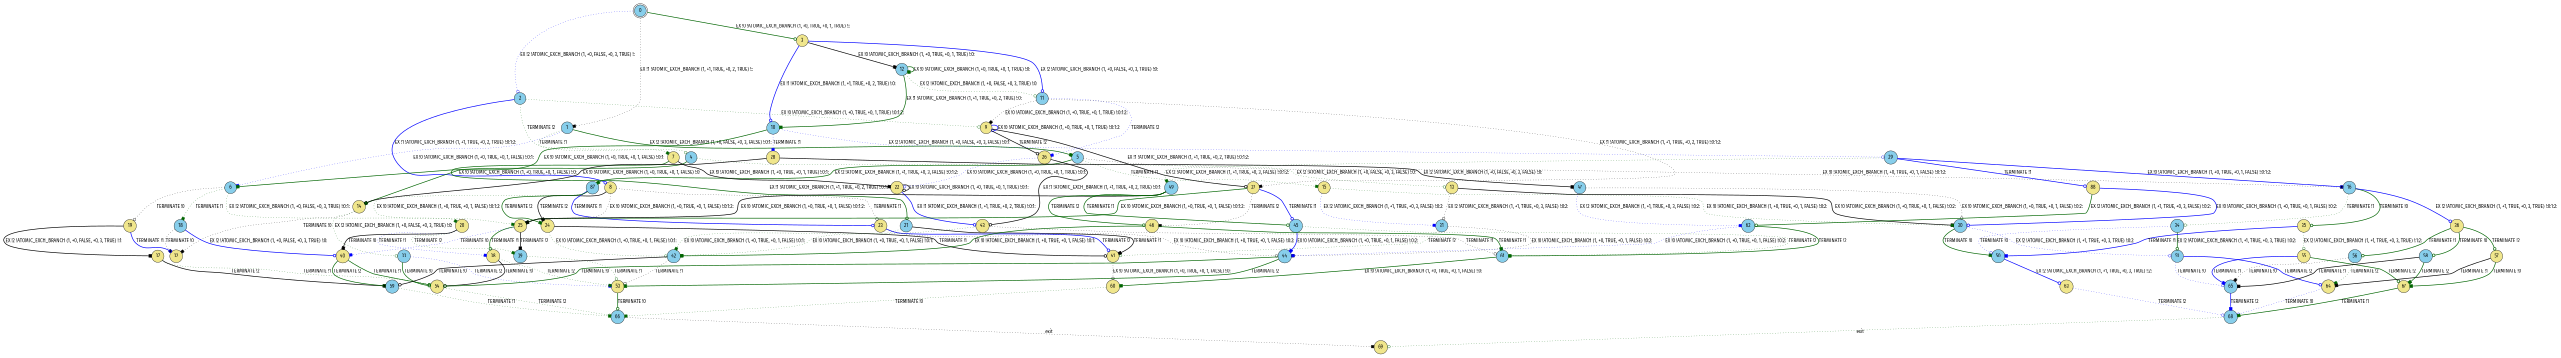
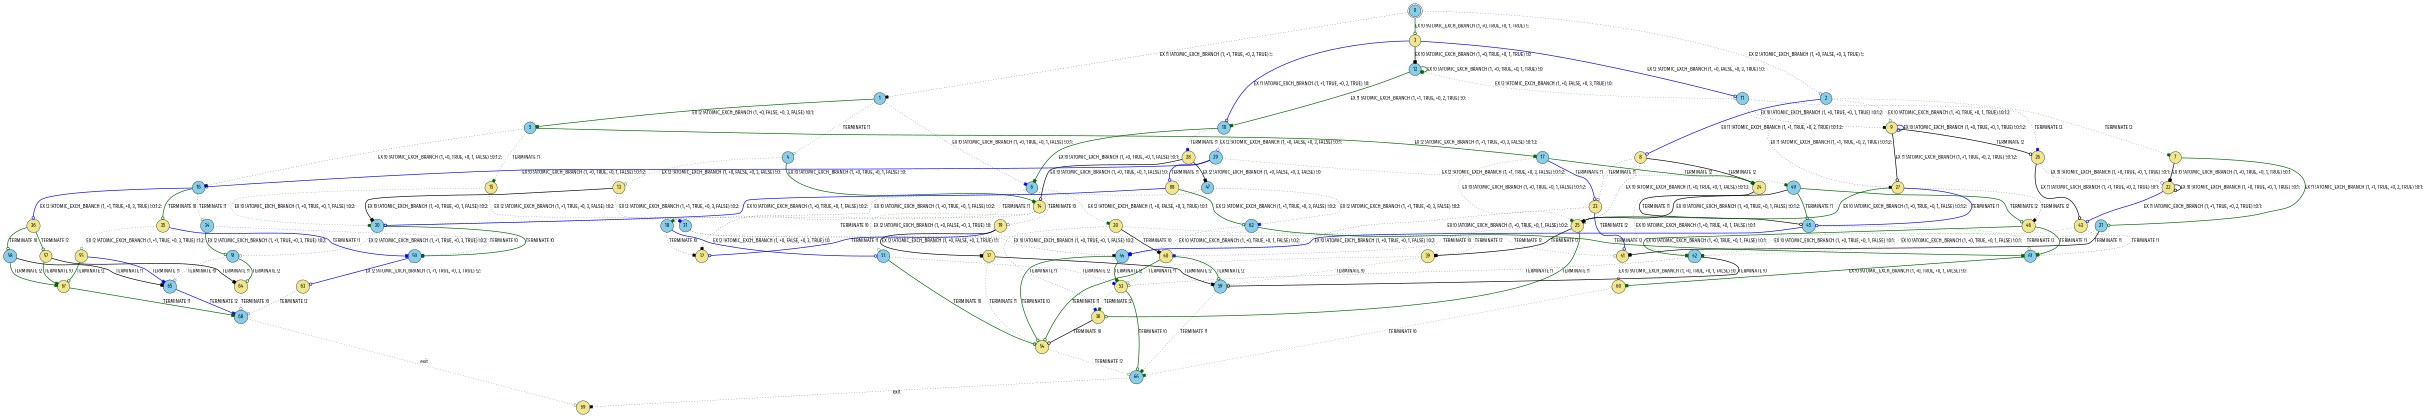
node "87": label "87" -> "17"
edge "24" -> "41": now "24" -> "45"
edge "18" -> "40": now "18" -> "33"
node "39": fillcolor skyblue -> khaki
node "56": removed
edge "51" -> "64": color blue -> darkgreen
edge "39" -> "59": added, label "TERMINATE !0"
edge "38" -> "53": reversed
